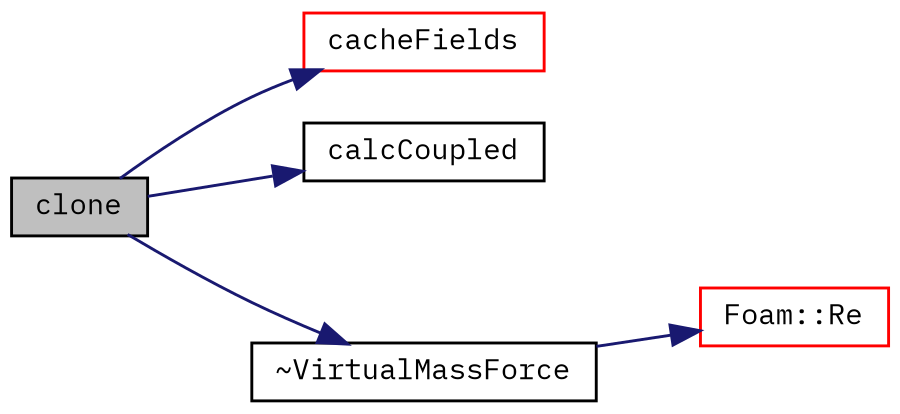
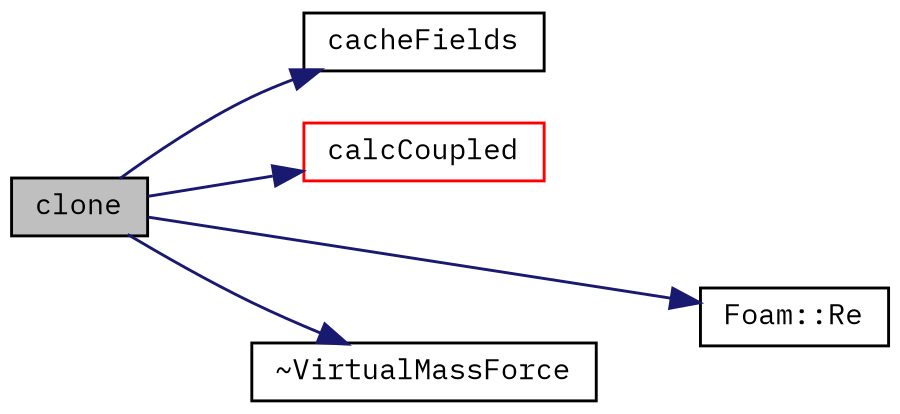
node "cacheFields": color red -> black
node "calcCoupled": color black -> red
node "Foam::Re": color red -> black
edge "~VirtualMassForce" -> "Foam::Re": now "clone" -> "Foam::Re"
